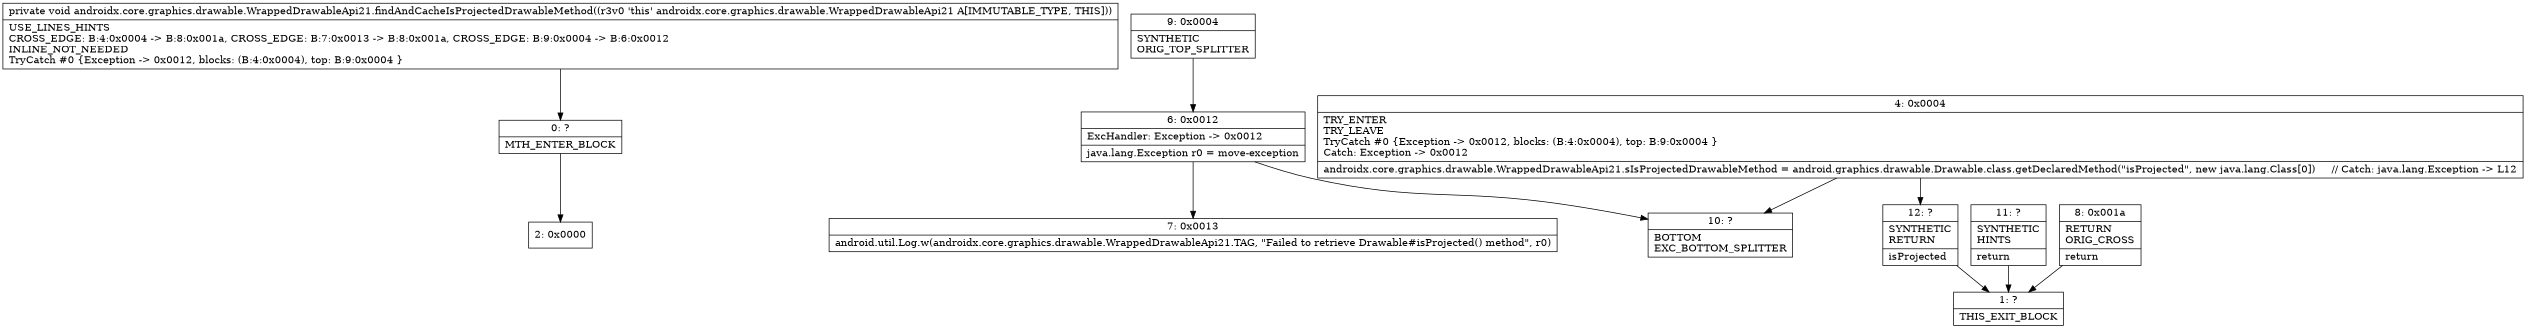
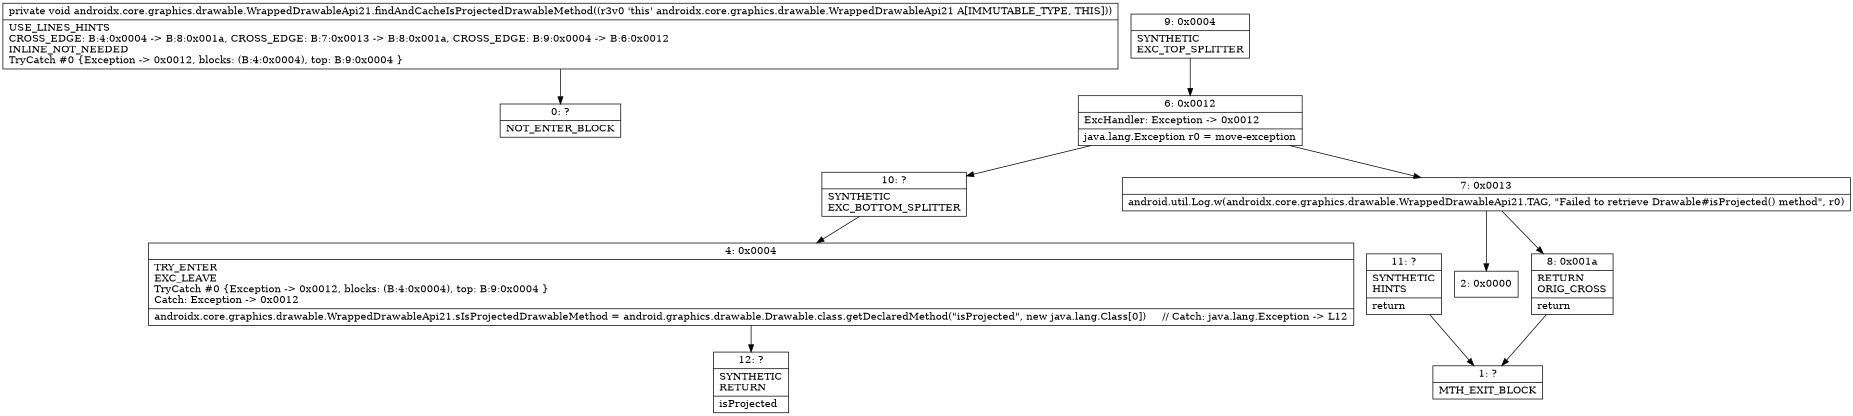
node "9: 0x0004": text "ORIG_TOP_SPLITTER" -> "EXC_TOP_SPLITTER"
node "4: 0x0004": text "TRY_LEAVE" -> "EXC_LEAVE"
node "0: ?": text "MTH_ENTER_BLOCK" -> "NOT_ENTER_BLOCK"
edge "0: ?" -> "2: 0x0000": now "7: 0x0013" -> "2: 0x0000"
edge "4: 0x0004" -> "10: ?": reversed
edge "7: 0x0013" -> "8: 0x001a": added
node "10: ?": text "BOTTOM" -> "SYNTHETIC"
edge "12: ?" -> "1: ?": removed
node "1: ?": text "THIS_EXIT_BLOCK" -> "MTH_EXIT_BLOCK"
